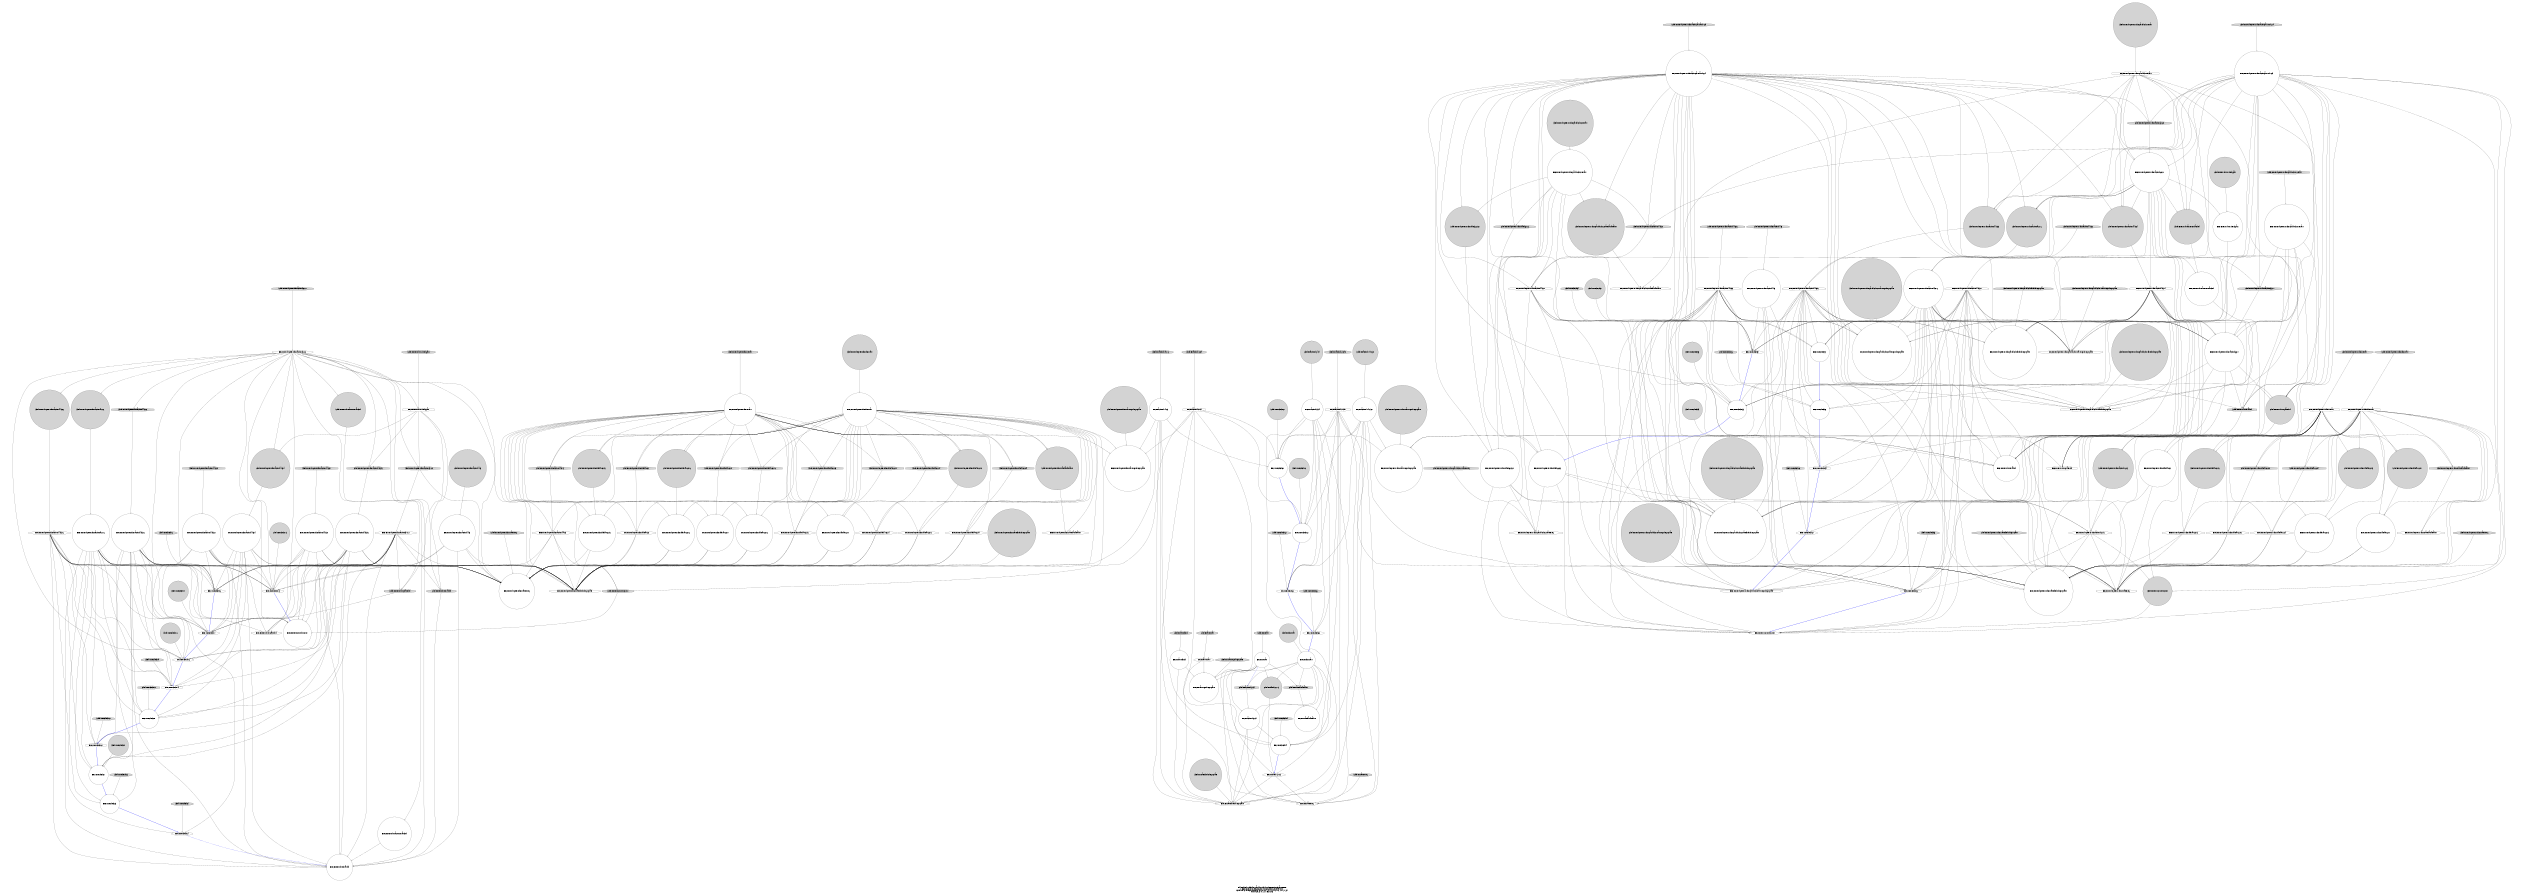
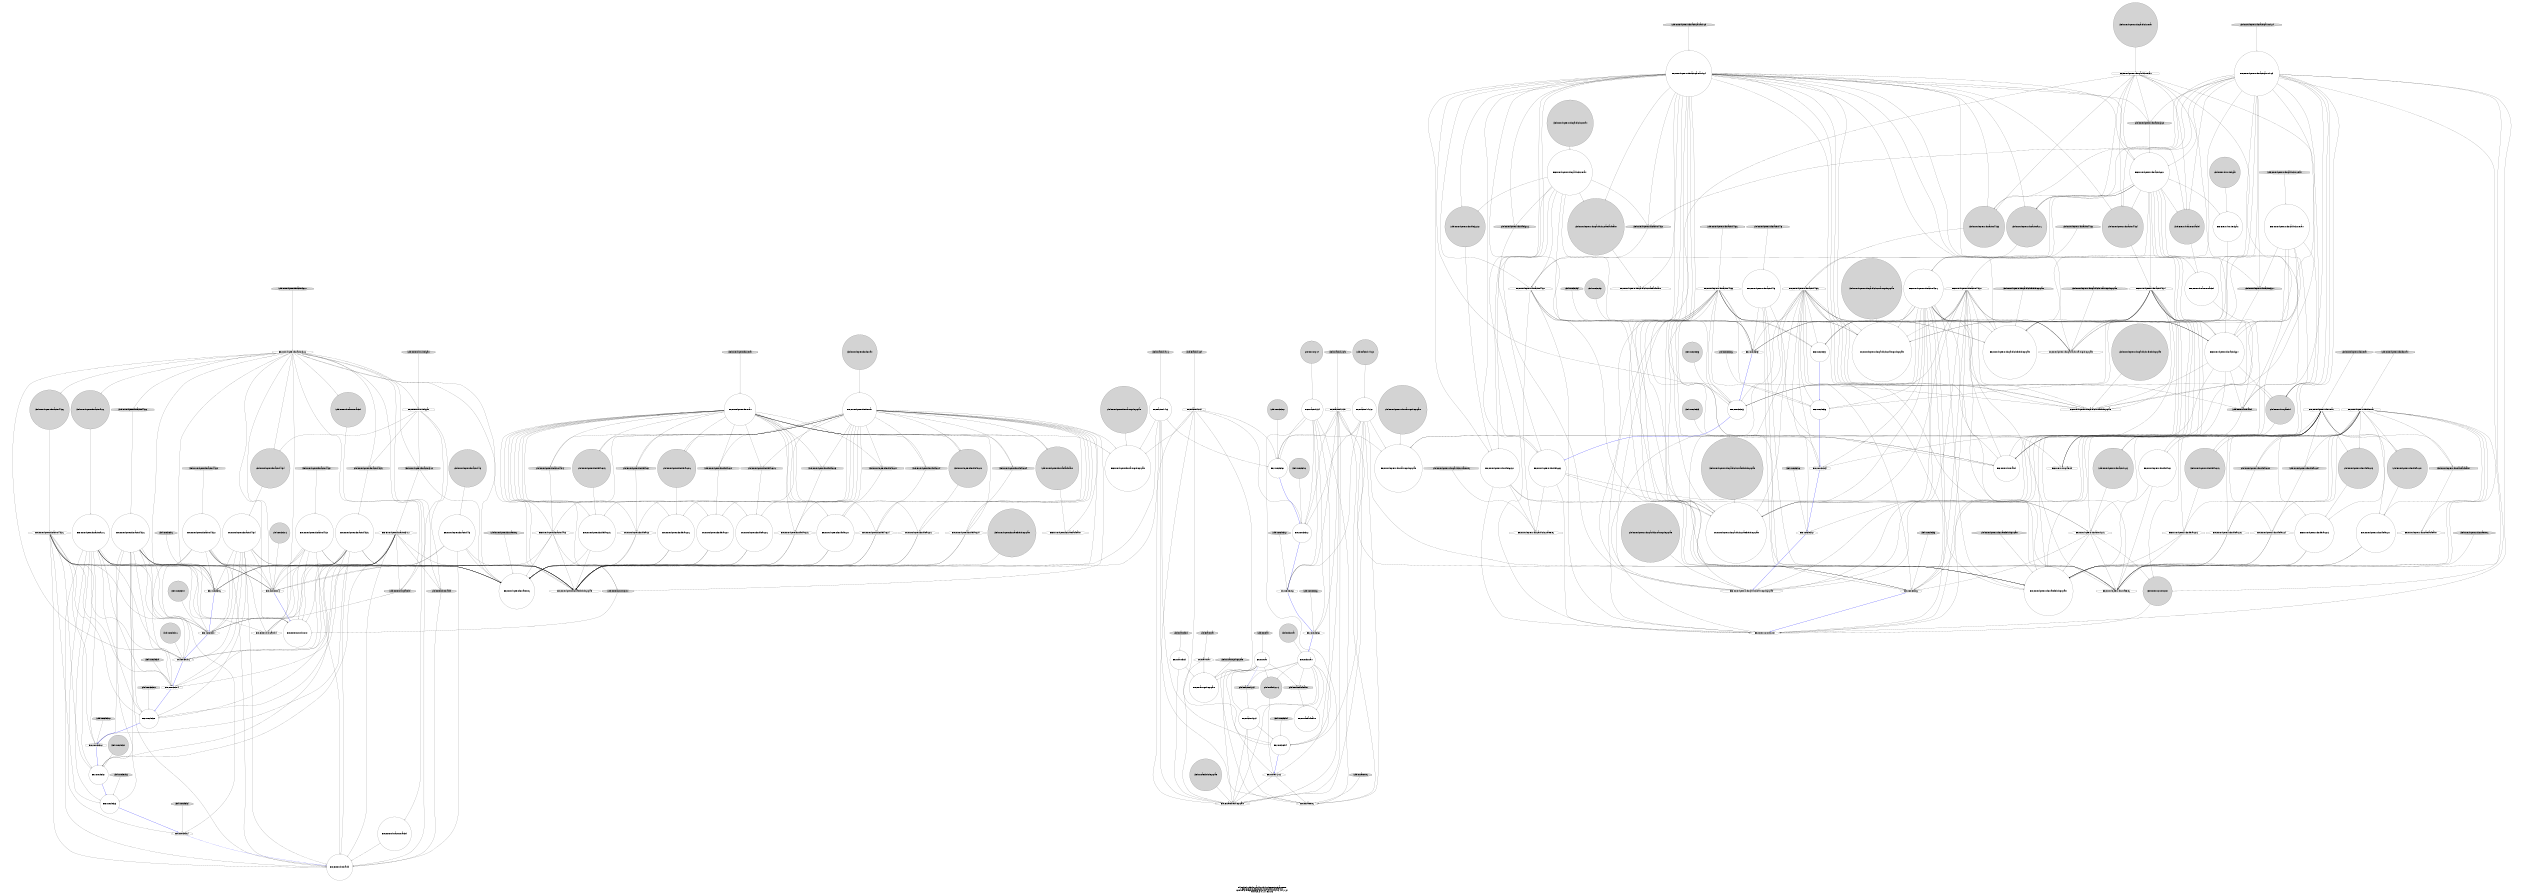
node "Sched RL_action_l134c9": label "Sched RL_action_l134c9" -> "Sched RL_run_l134c9"
